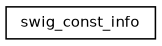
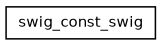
node "swig_const_info": label "swig_const_info" -> "swig_const_swig"
